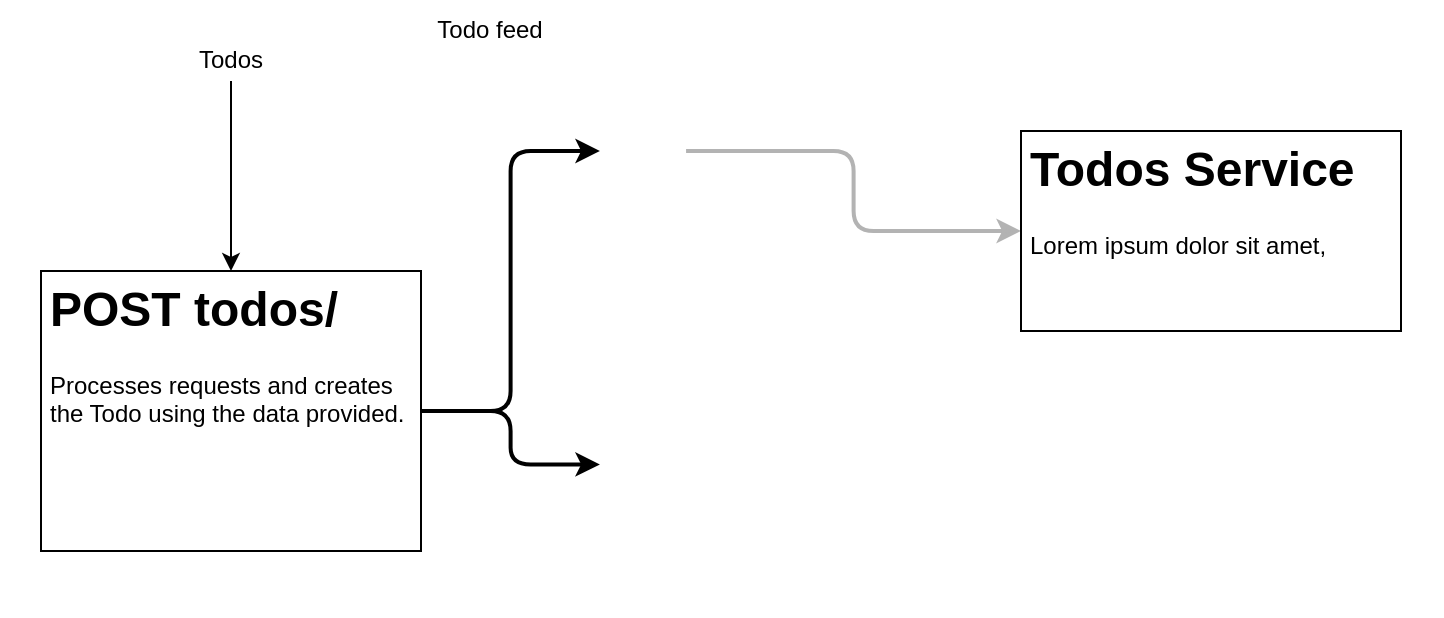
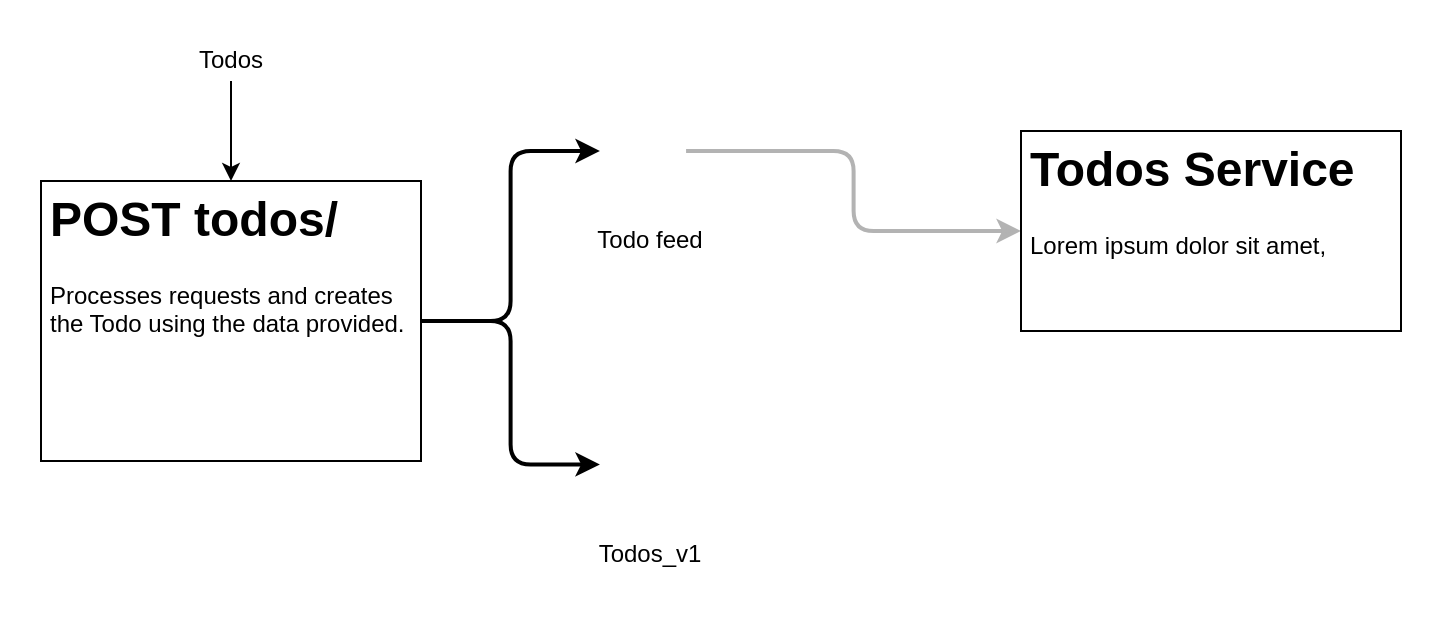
node "Todo feed": moved (491, 31) -> (651, 241)
node "POST todos/Processes requests and creates the Todo using the data provided.": moved (231, 411) -> (231, 321)
node "Todos_v1": added
